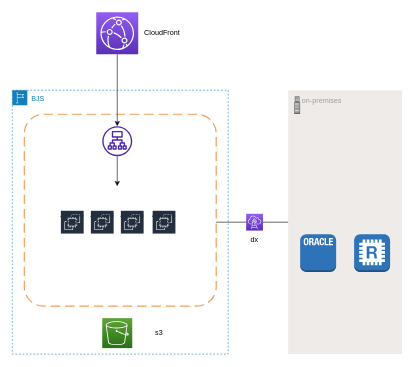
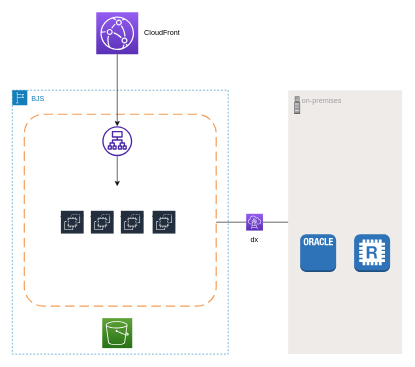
node "s3": removed
